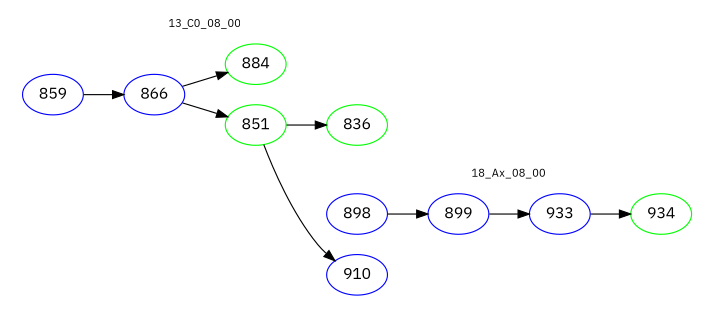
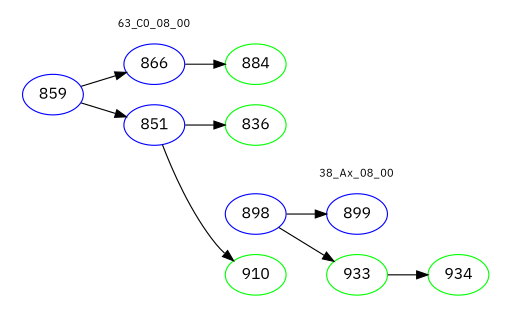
cluster "13_C0_08_00": label "13_C0_08_00" -> "63_C0_08_00"
edge "866" -> "851": now "859" -> "851"
node "851": color green -> blue
cluster "18_Ax_08_00": label "18_Ax_08_00" -> "38_Ax_08_00"
edge "899" -> "933": now "898" -> "933"
node "933": color blue -> green
node "910": color blue -> green
